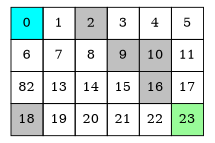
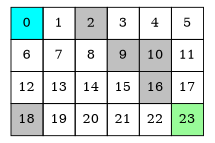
node "0": text "82" -> "12"
